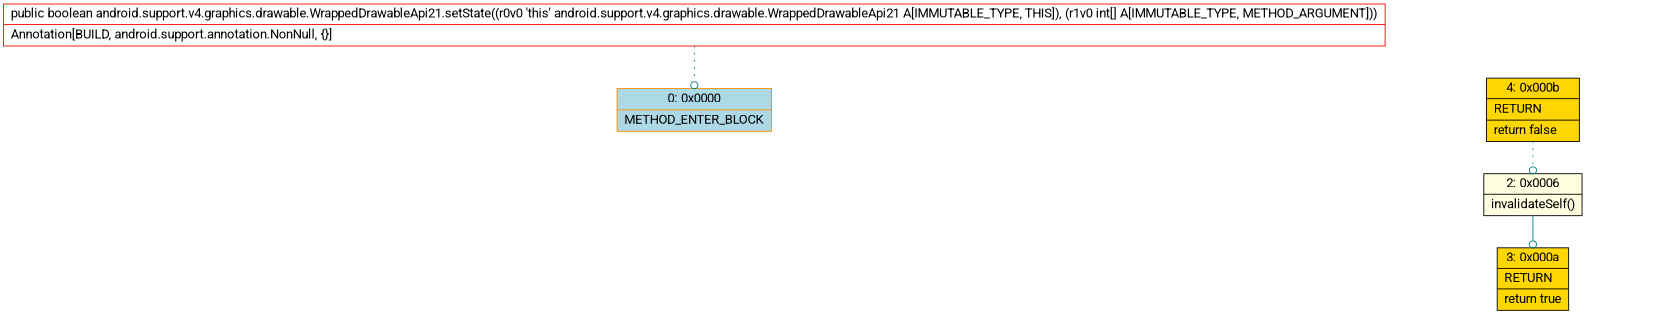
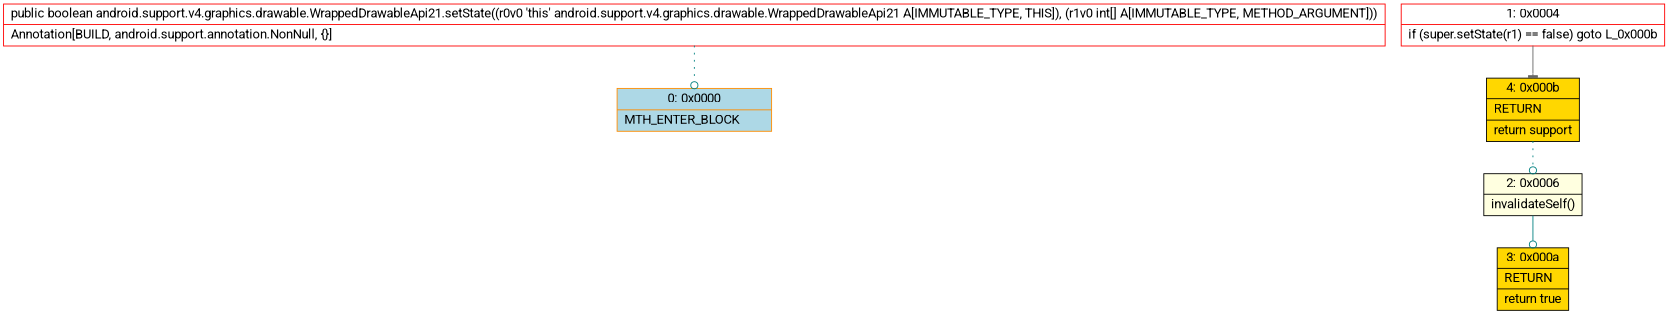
node "1: 0x0004": added
node "0: 0x0000": text "METHOD_ENTER_BLOCK" -> "MTH_ENTER_BLOCK"
node "4: 0x000b": text "return false" -> "return support"
